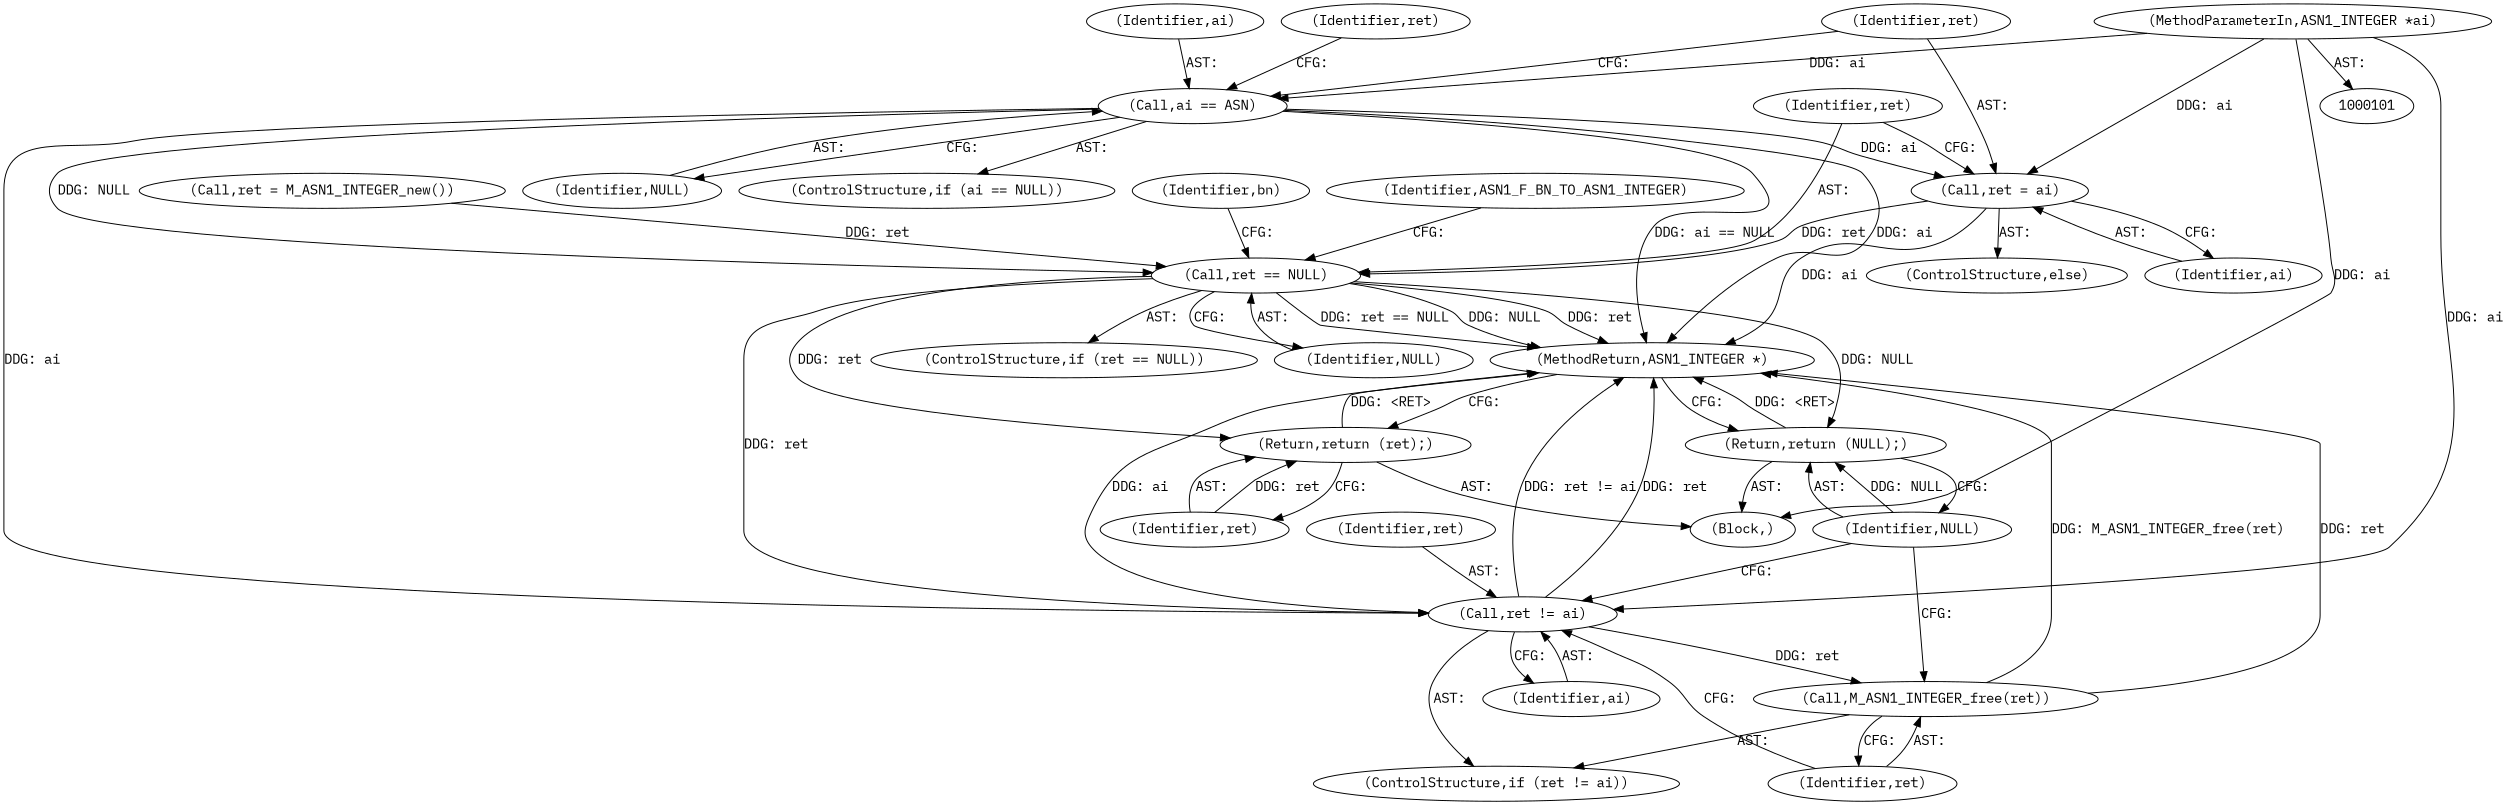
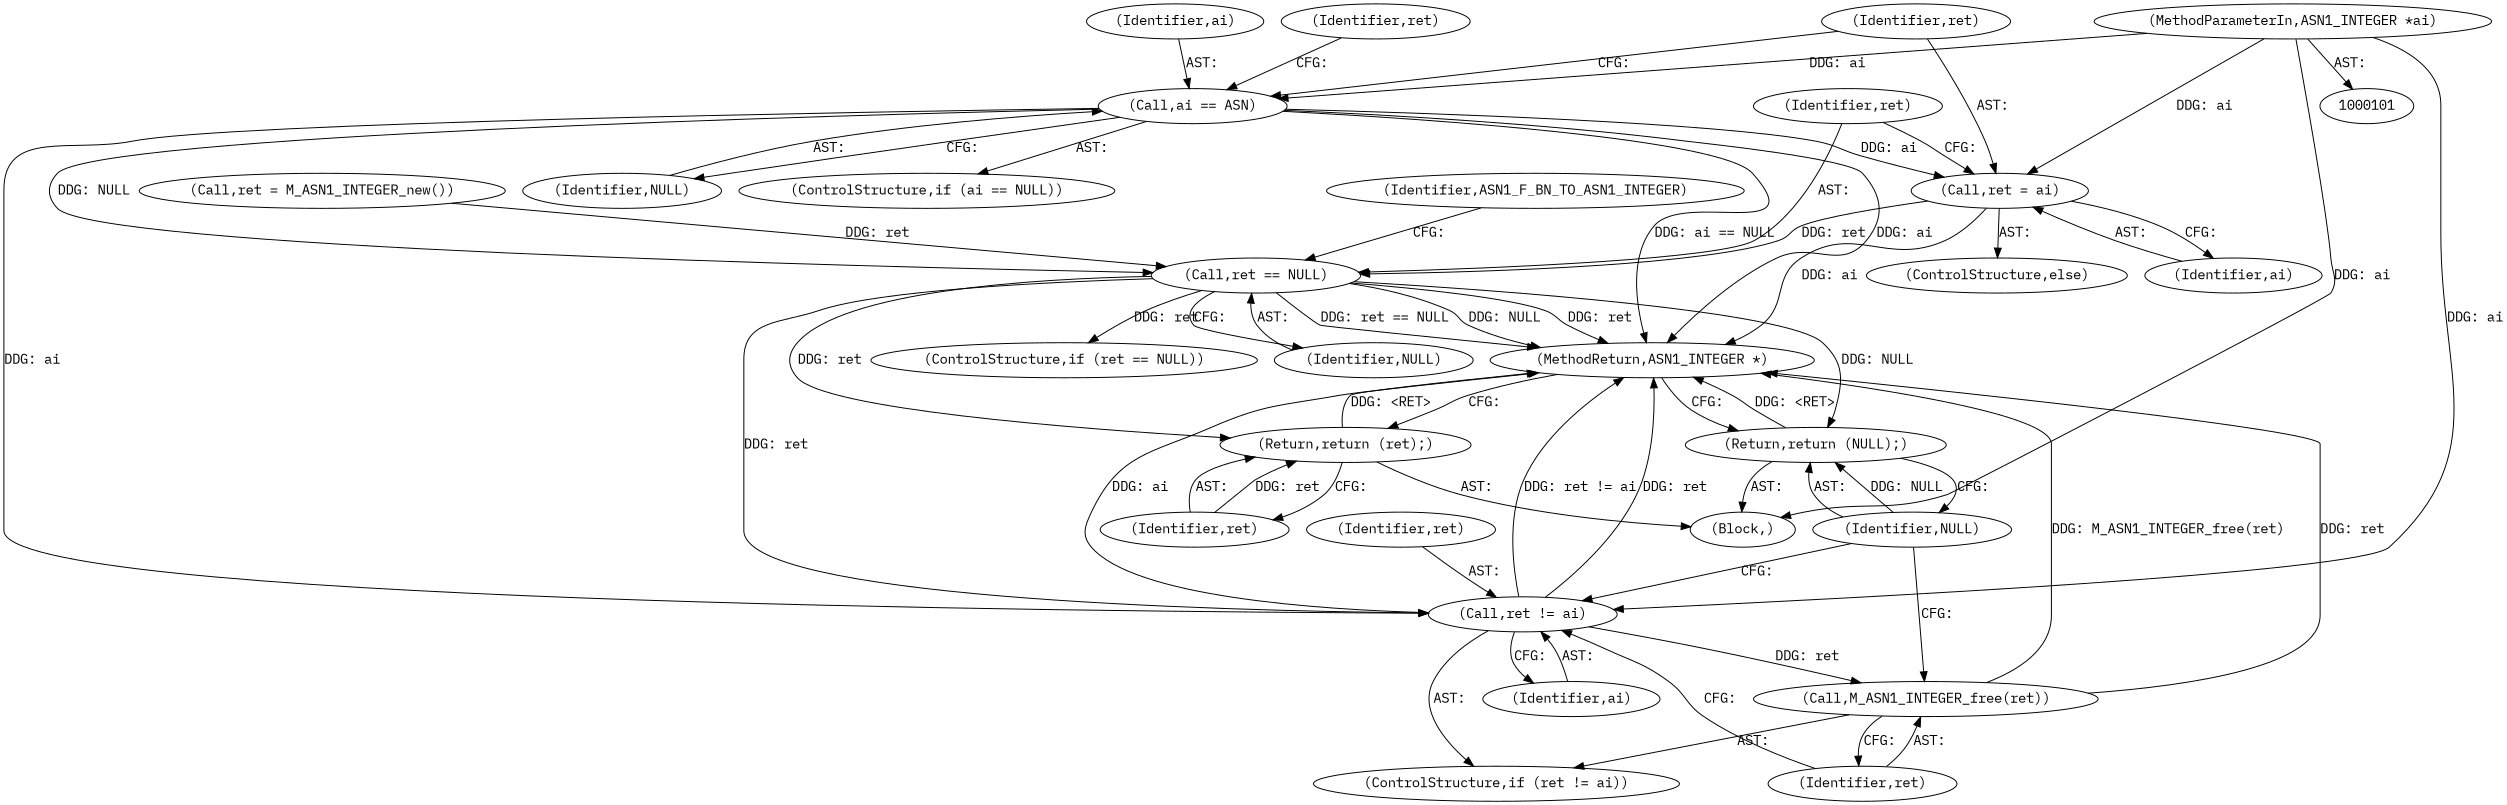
node "(Identifier,bn)": removed
edge "(Call,ret == NULL)" -> "(ControlStructure,if (ret == NULL))": label "AST: " -> "DDG: ret"
